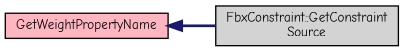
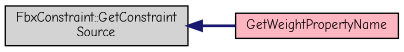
edge "FbxConstraint::GetConstraint Source" -> "GetWeightPropertyName": reversed
